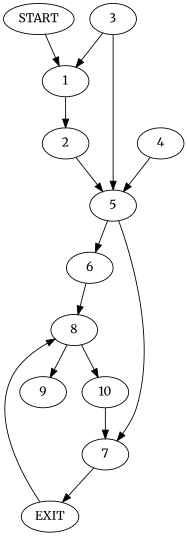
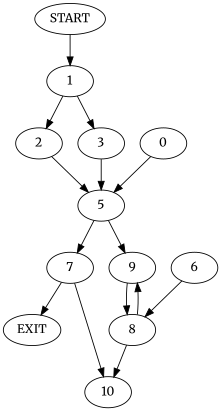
edge "3" -> "1": reversed
node "4": label "4" -> "0"
edge "5" -> "6": now "5" -> "9"
edge "EXIT" -> "8": now "9" -> "8"
edge "10" -> "7": reversed
